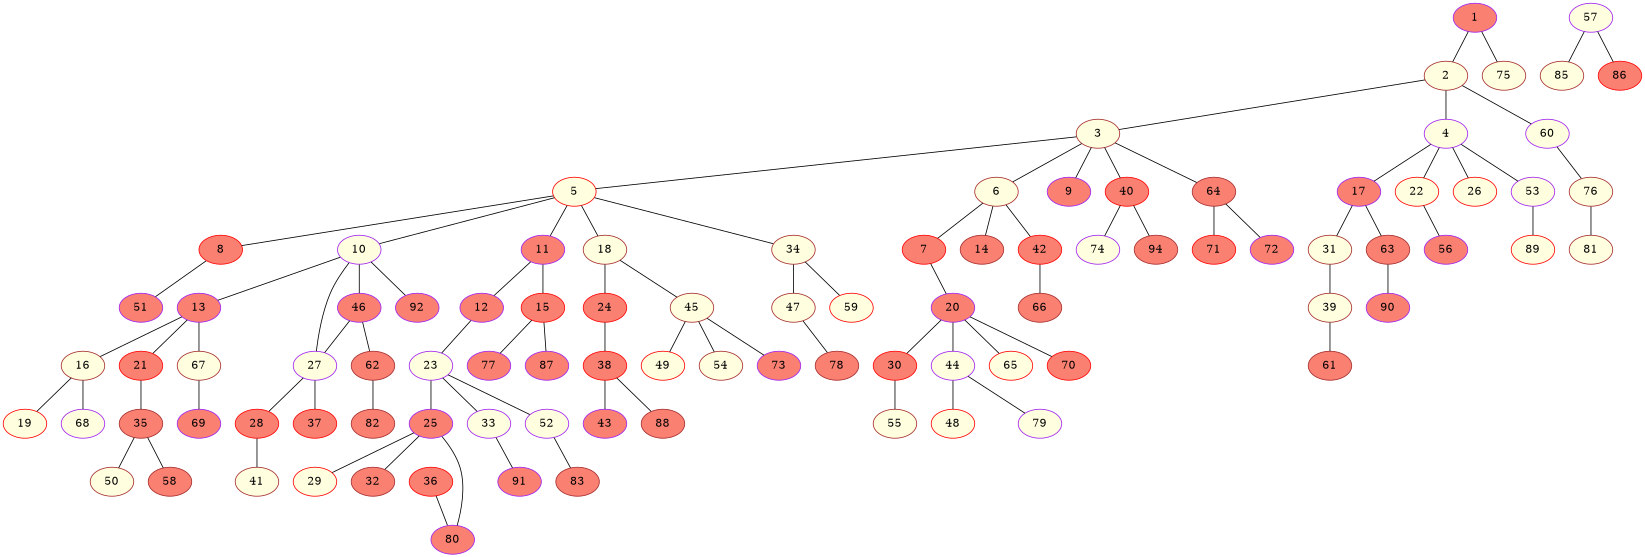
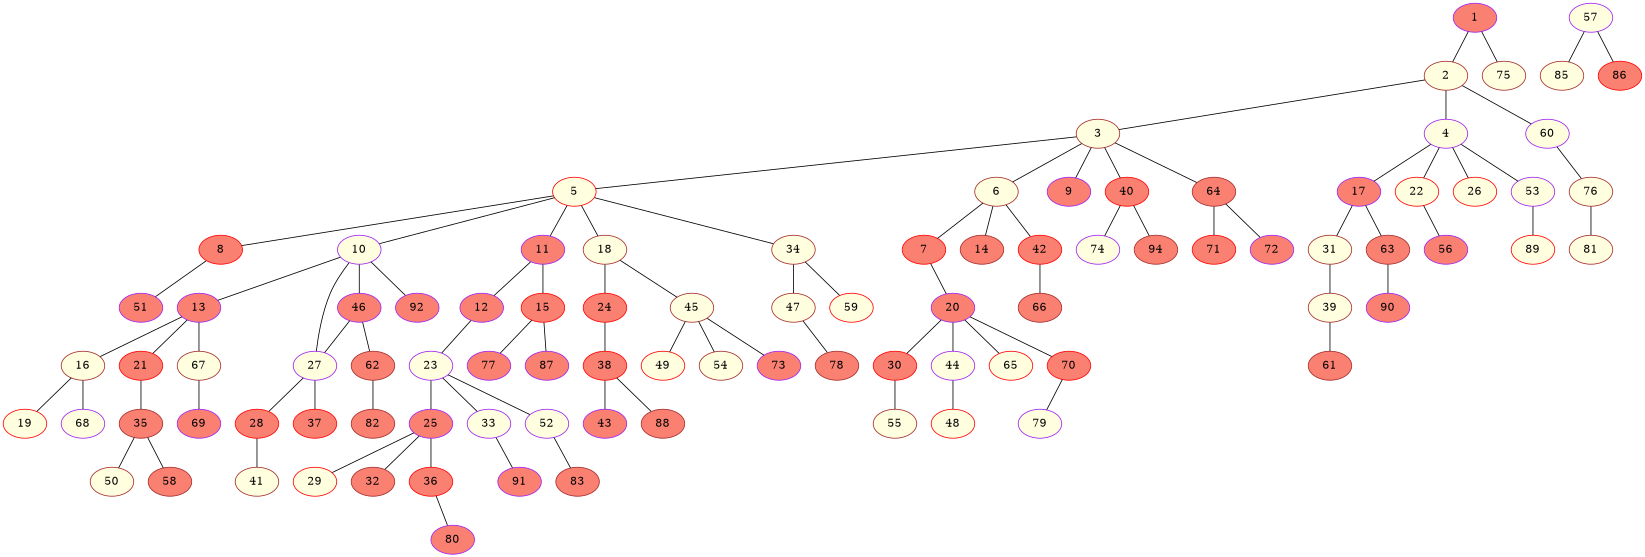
edge "44" -- "79": now "70" -- "79"
edge "25" -- "80": now "25" -- "36"
